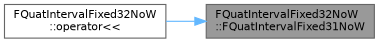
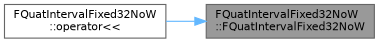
node "FQuatIntervalFixed32NoW ::FQuatIntervalFixed31NoW": label "FQuatIntervalFixed32NoW ::FQuatIntervalFixed31NoW" -> "FQuatIntervalFixed32NoW ::FQuatIntervalFixed32NoW"
